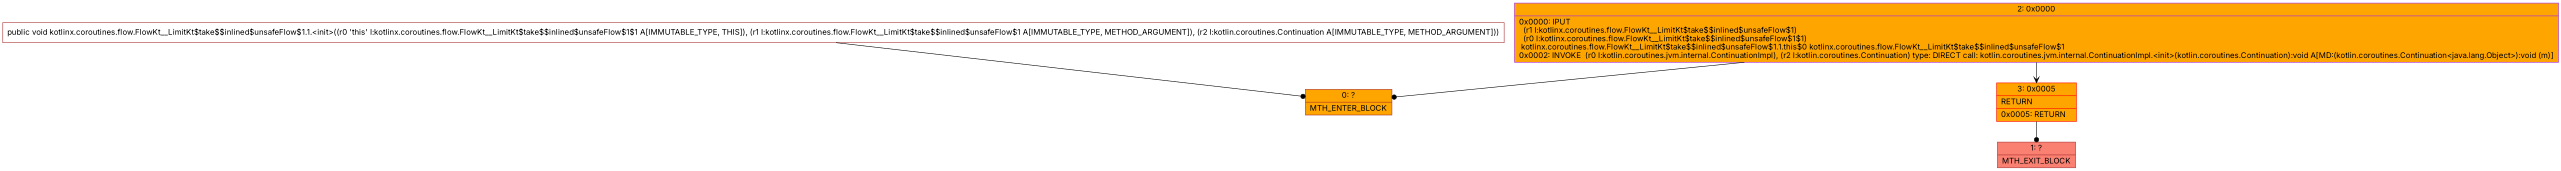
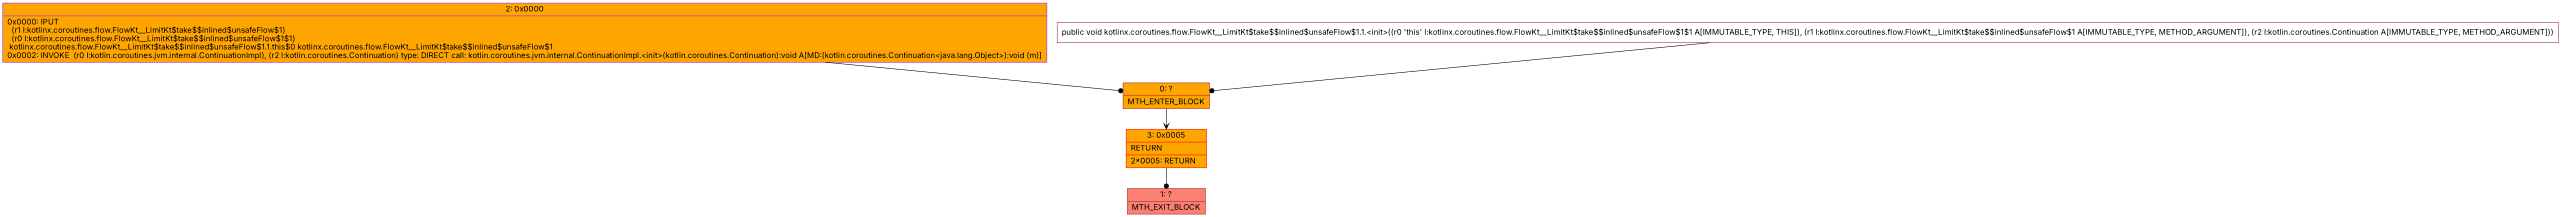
edge "2: 0x0000" -> "3: 0x0005": now "0: ?" -> "3: 0x0005"
node "3: 0x0005": text "0x0005: RETURN" -> "2x0005: RETURN"
